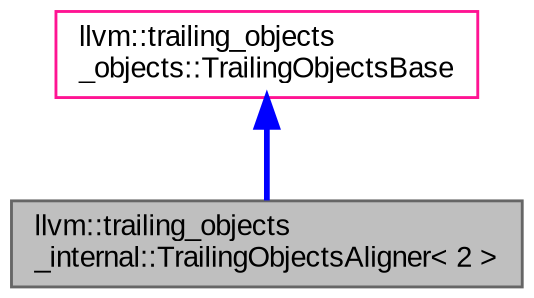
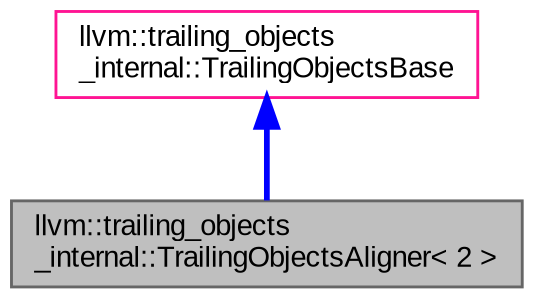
node "llvm::trailing_objects _objects::TrailingObjectsBase": label "llvm::trailing_objects _objects::TrailingObjectsBase" -> "llvm::trailing_objects _internal::TrailingObjectsBase"
